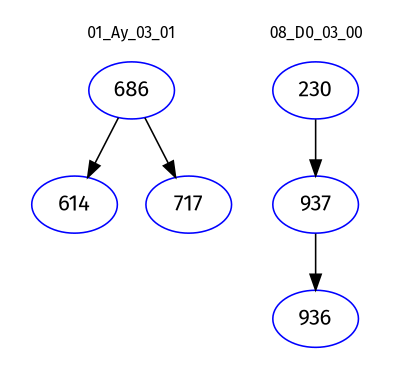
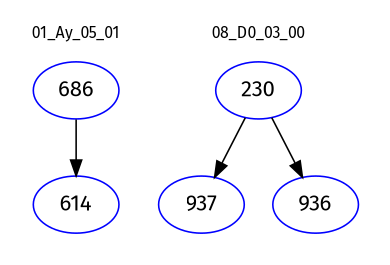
cluster "01_Ay_03_01": label "01_Ay_03_01" -> "01_Ay_05_01"
node "717": removed
edge "937" -> "936": now "230" -> "936"
